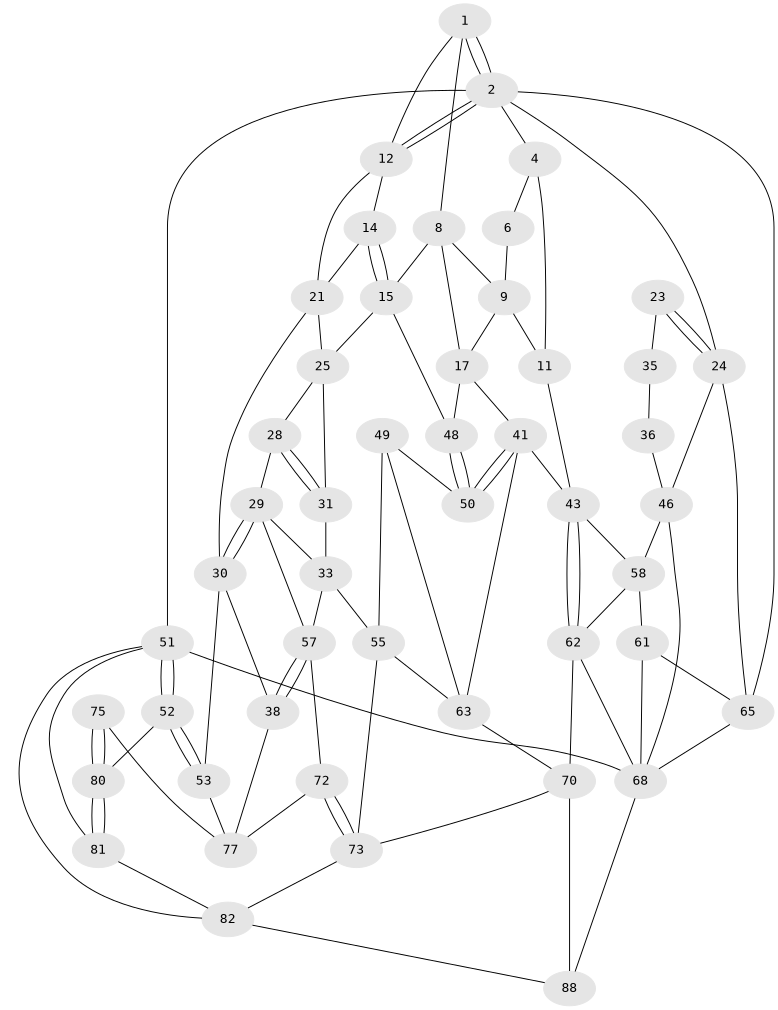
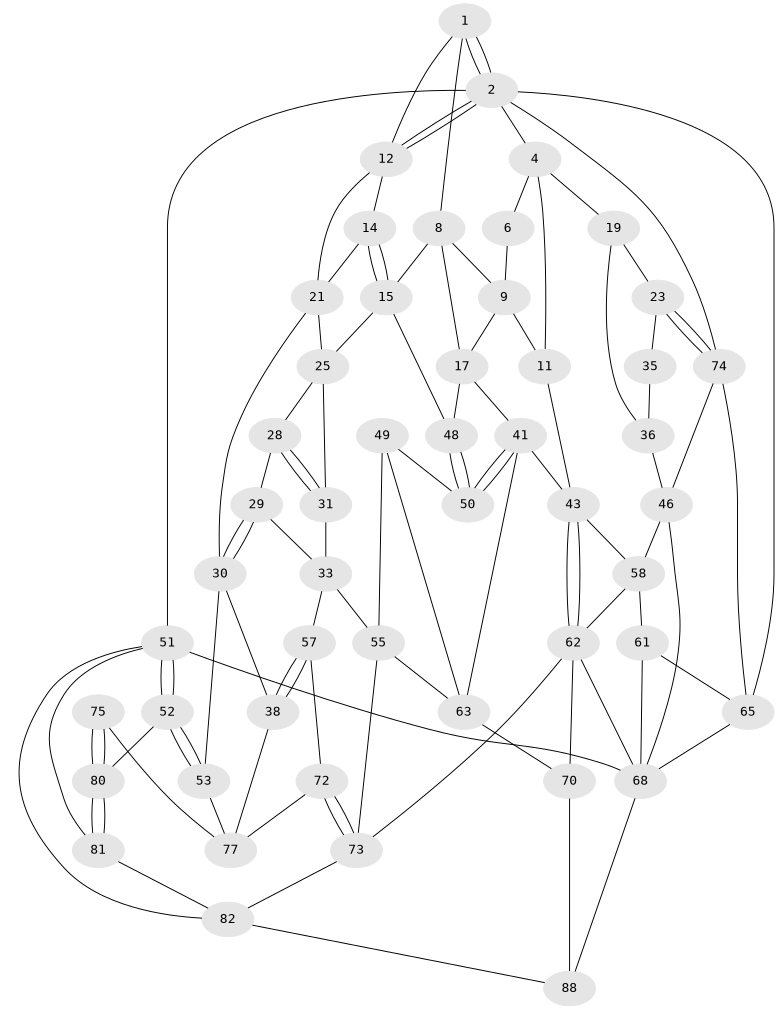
node "19": added
node "24": label "24" -> "74"
edge "29" -- "57": removed
edge "70" -- "73": now "62" -- "73"
